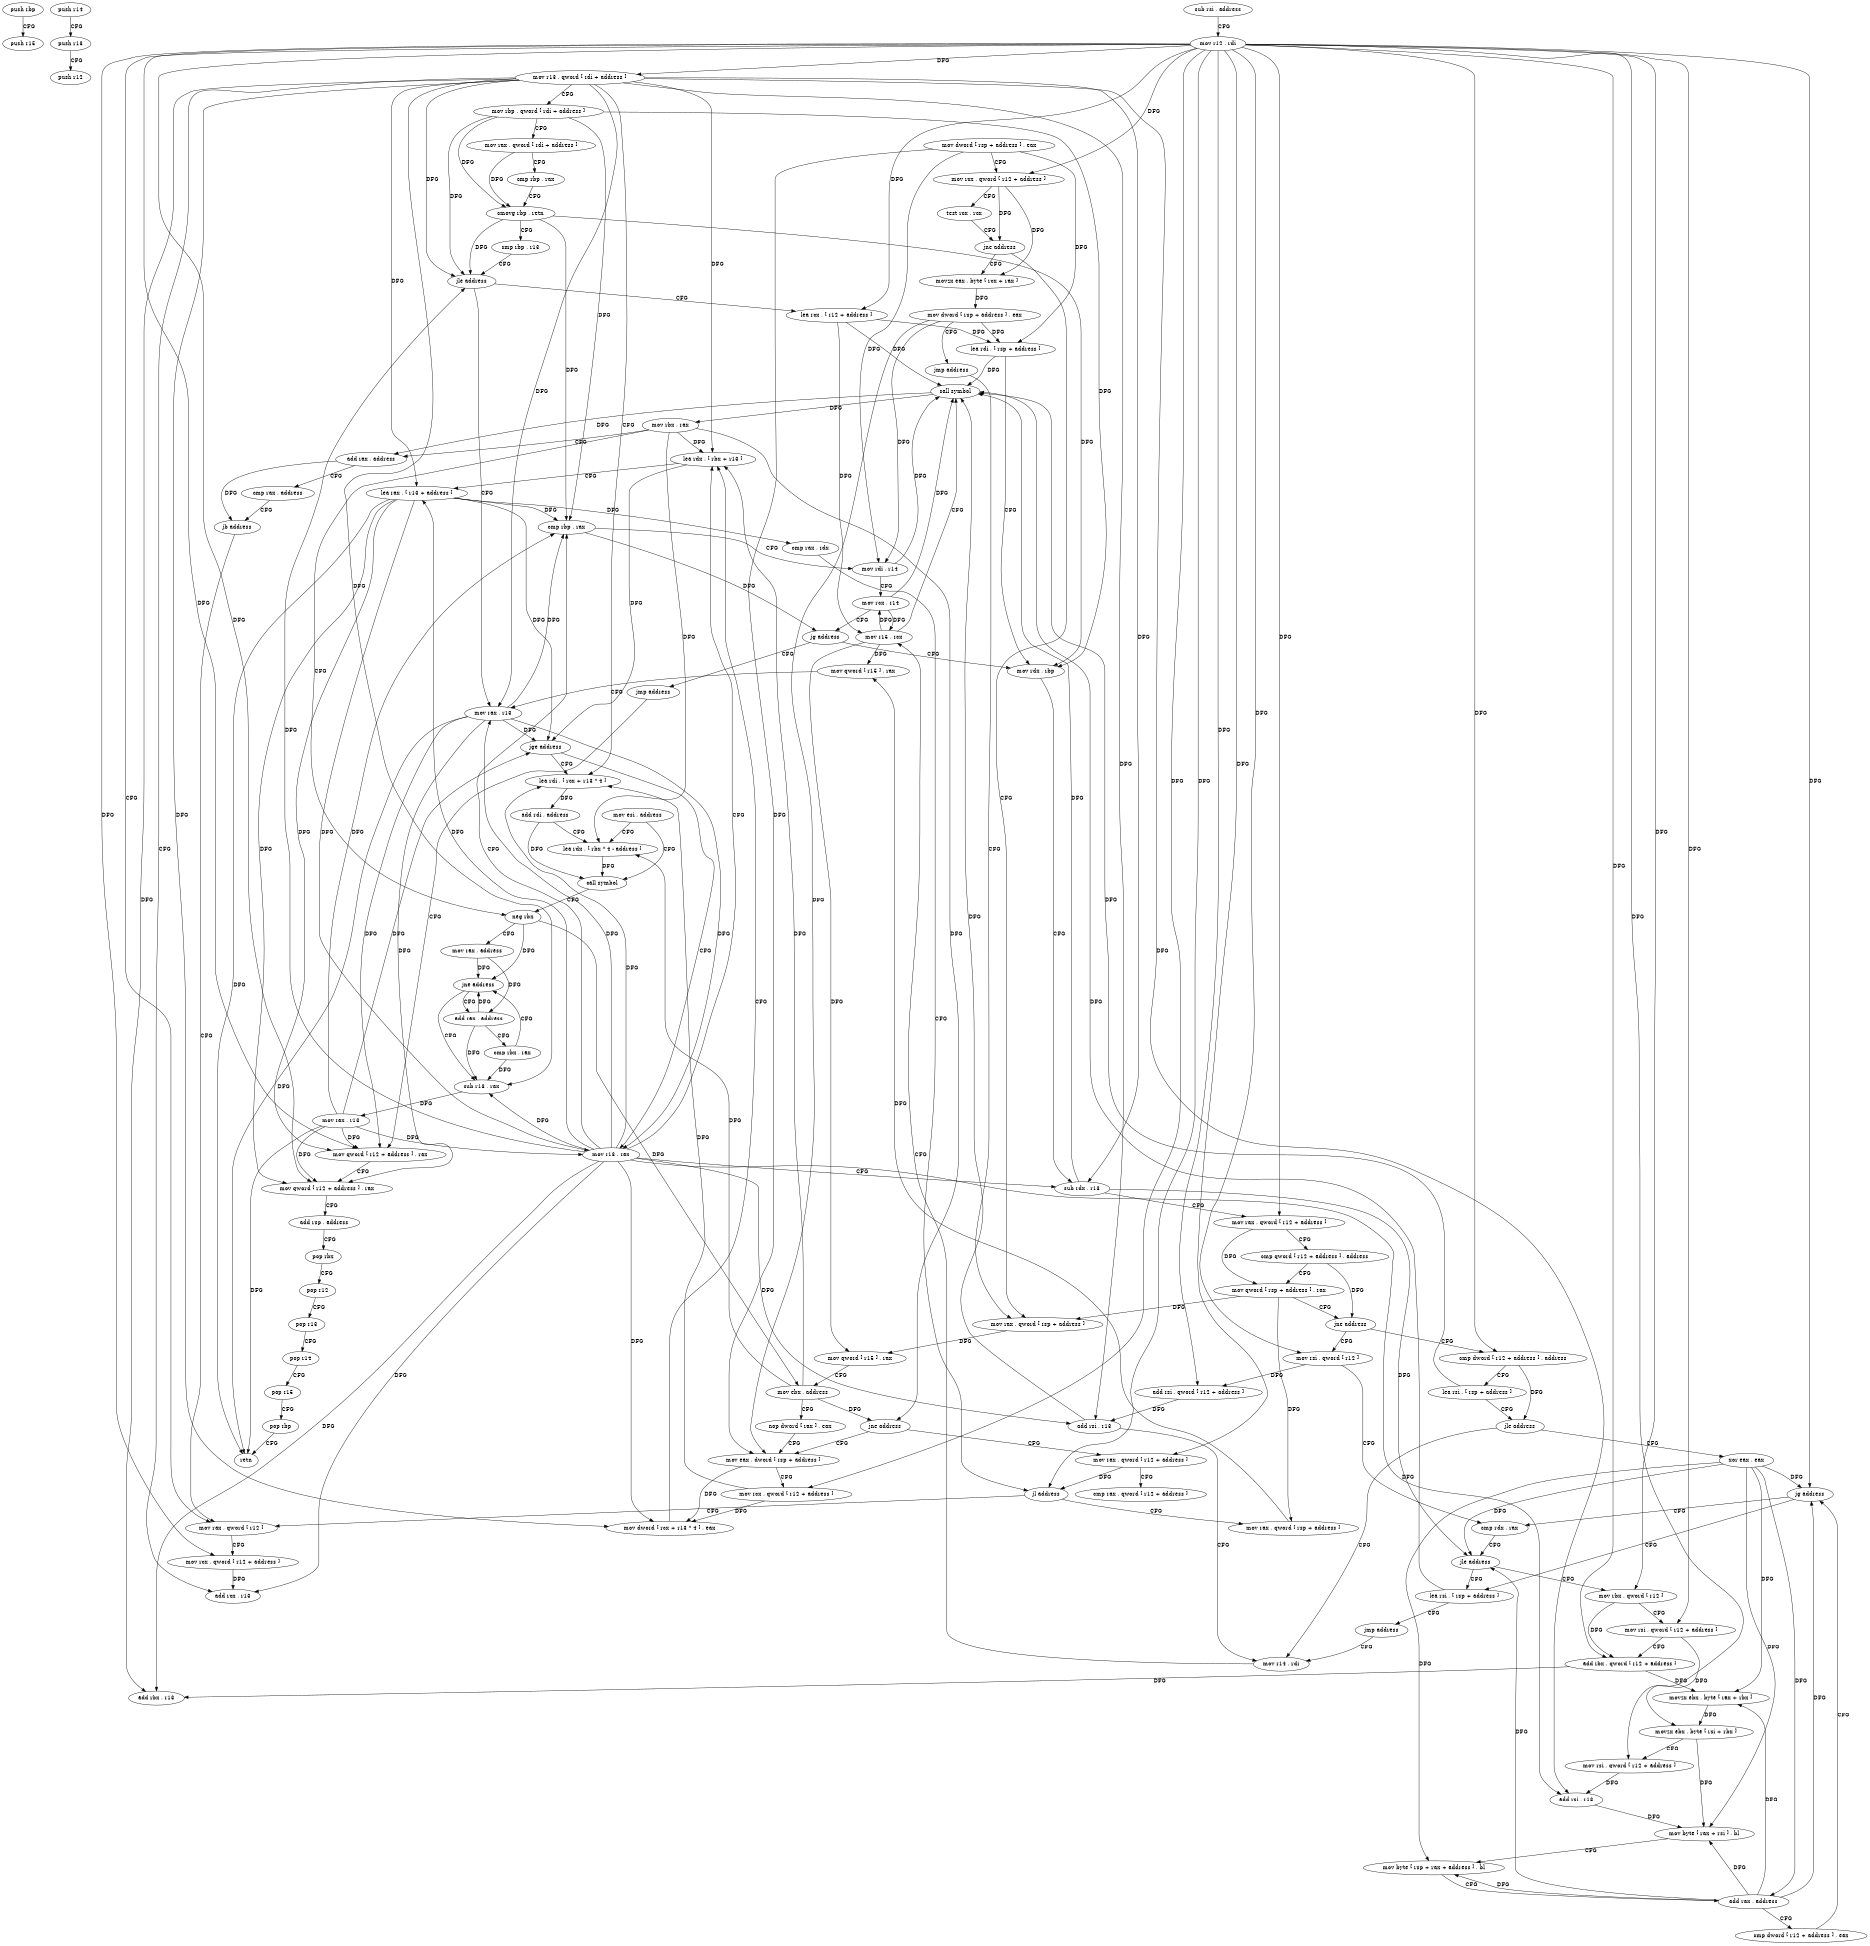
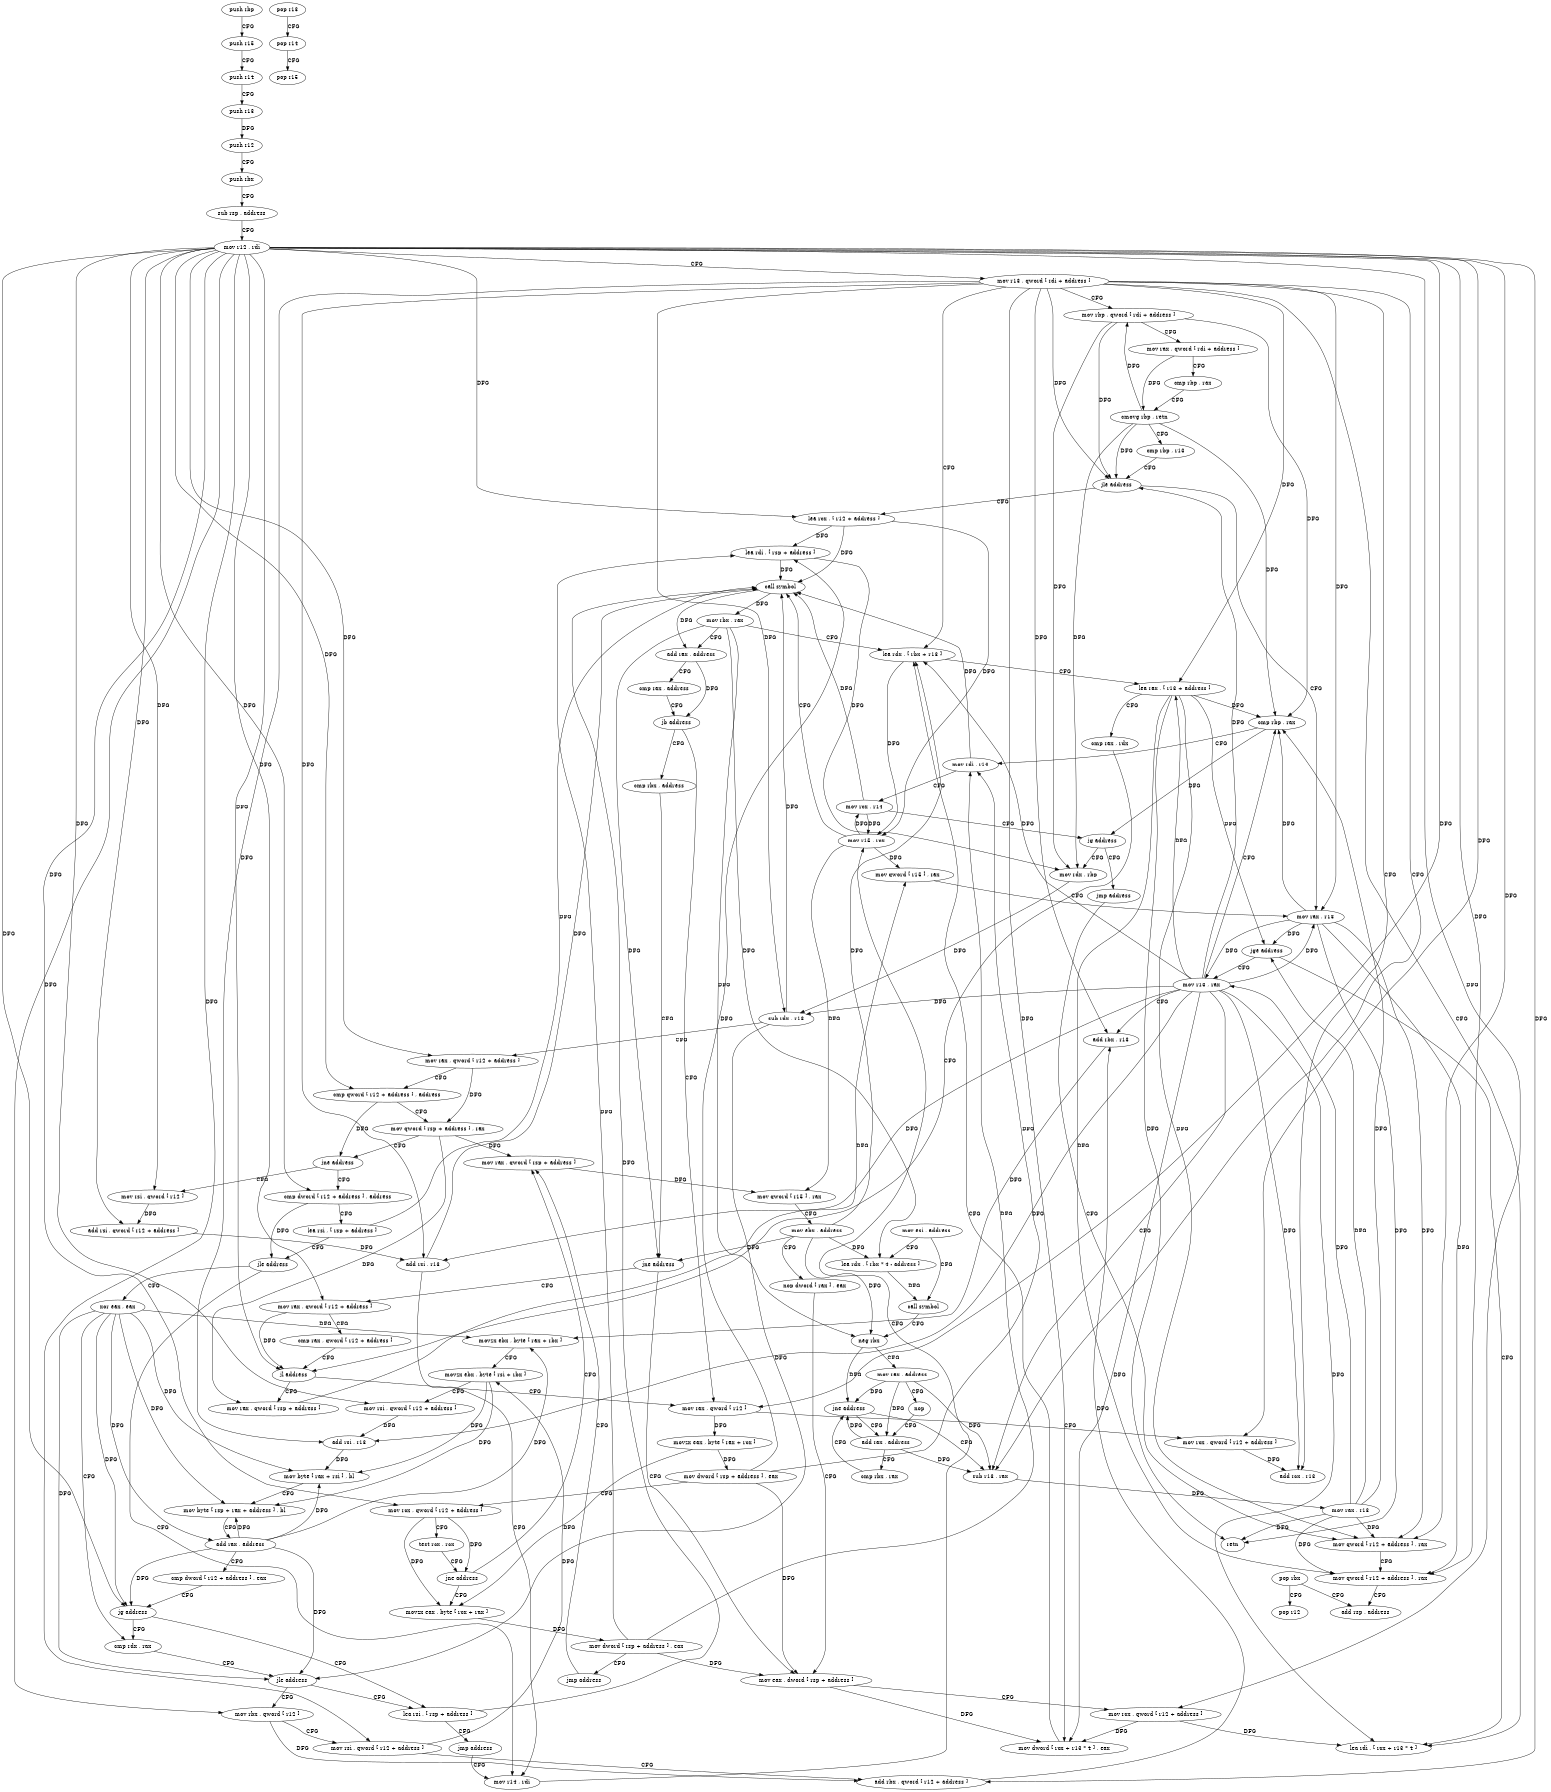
node "sub rsi , address": label "sub rsi , address" -> "sub rsp , address"
edge "push r15" -> "push r14": added, label "CFG"
edge "push r13" -> "push r12": label "CFG" -> "DFG"
edge "mov r12 , rdi" -> "mov r13 , qword [ rdi + address ]": label "DFG" -> "CFG"
edge "mov rbp , qword [ rdi + address ]" -> "cmovg rbp , retn": reversed
node "push rbx": added
edge "mov r13 , qword [ rdi + address ]" -> "lea rdx , [ rbx + r13 ]": label "DFG" -> "CFG"
edge "mov rbx , rax" -> "lea rdx , [ rbx + r13 ]": label "DFG" -> "CFG"
edge "lea rax , [ r13 + address ]" -> "cmp rax , rdx": label "DFG" -> "CFG"
edge "lea rdi , [ rsp + address ]" -> "mov rdx , rbp": label "CFG" -> "DFG"
edge "mov r13 , qword [ rdi + address ]" -> "sub r13 , rax": label "DFG" -> "CFG"
edge "lea rdx , [ rbx + r13 ]" -> "jge address": now "lea rdx , [ rbx + r13 ]" -> "mov r15 , rcx"
edge "mov r12 , rdi" -> "cmp qword [ r12 + address ] , address": added, label "DFG"
edge "mov rbx , rax" -> "neg rbx": label "CFG" -> "DFG"
node "cmp rbx , address": added
edge "mov r12 , rdi" -> "mov rax , qword [ r12 ]": label "CFG" -> "DFG"
node "add rdi , address": removed
edge "mov r13 , rax" -> "lea rdx , [ rbx + r13 ]": label "CFG" -> "DFG"
edge "lea rax , [ r13 + address ]" -> "mov r13 , rax": removed, label "DFG"
edge "mov rdx , rbp" -> "sub rdx , r13": label "CFG" -> "DFG"
edge "cmp rbx , rax" -> "sub r13 , rax": now "mov rax , address" -> "sub r13 , rax"
edge "mov r13 , rax" -> "sub r13 , rax": label "DFG" -> "CFG"
edge "neg rbx" -> "mov ebx , address": reversed
edge "mov r13 , rax" -> "sub rdx , r13": label "CFG" -> "DFG"
edge "add rsp , address" -> "pop rbx": reversed
edge "pop r12" -> "pop r13": removed, label "CFG"
edge "cmp rax , qword [ r12 + address ]" -> "jl address": added, label "CFG"
node "nop": added
node "pop rbp": removed
edge "mov r13 , rax" -> "add rbx , r13": label "DFG" -> "CFG"
node "movzx eax , byte [ rax + rcx ]": added
edge "movzx ebx , byte [ rsi + rbx ]" -> "mov byte [ rsp + rax + address ] , bl": added, label "DFG"
edge "mov rsi , qword [ r12 ]" -> "cmp rdx , rax": now "xor eax , eax" -> "cmp rdx , rax"
edge "add rbx , qword [ r12 + address ]" -> "movzx ebx , byte [ rax + rbx ]": now "add rbx , r13" -> "movzx ebx , byte [ rax + rbx ]"
edge "movzx ebx , byte [ rax + rbx ]" -> "movzx ebx , byte [ rsi + rbx ]": label "DFG" -> "CFG"
